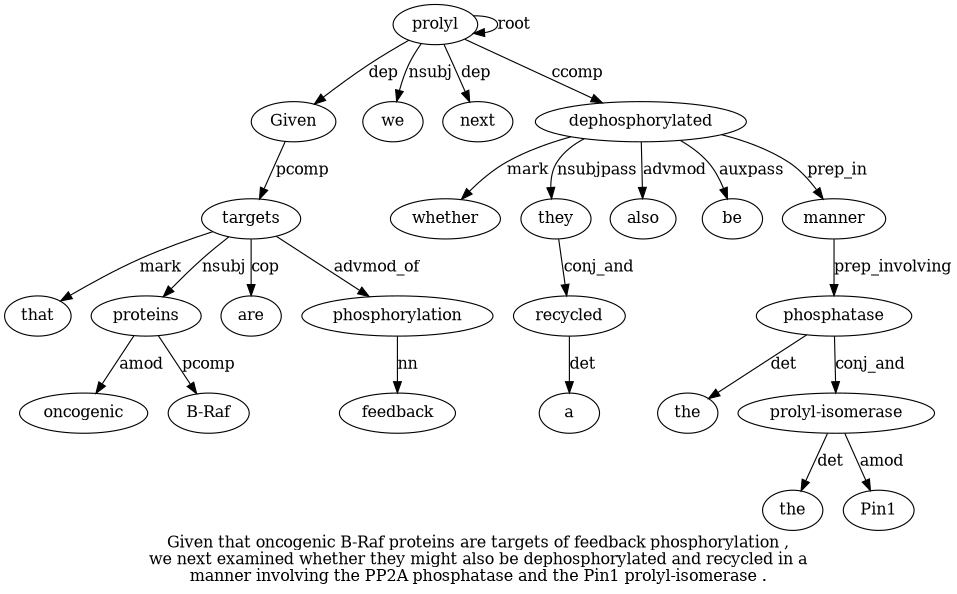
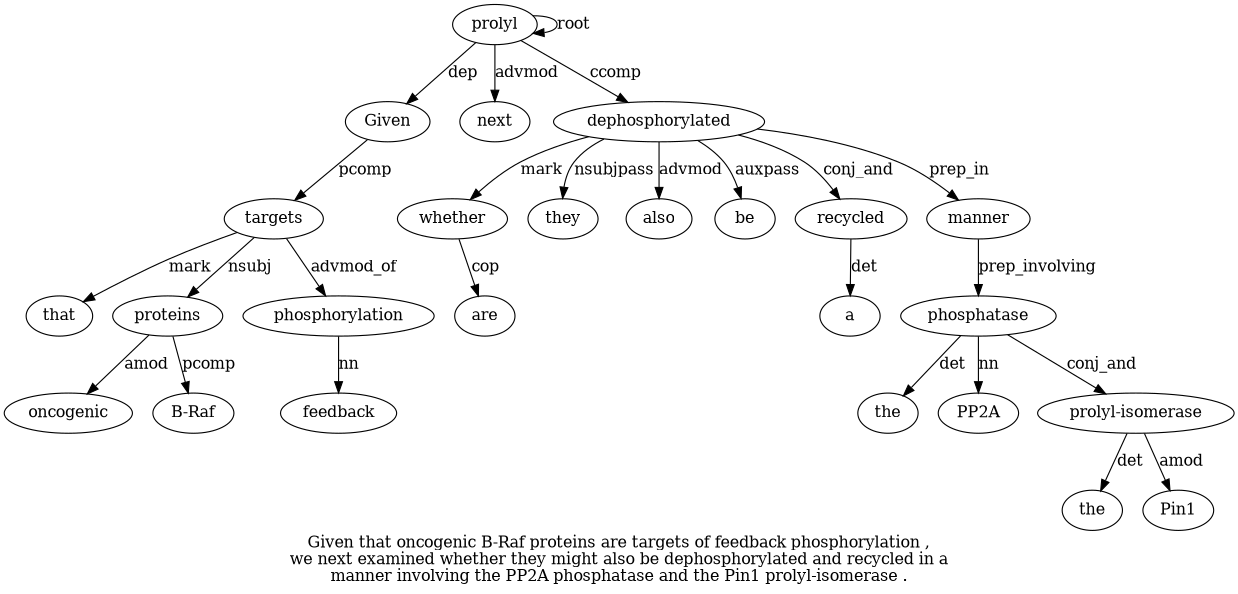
edge "prolyl" -> "next": label "dep" -> "advmod"
node "we": removed
edge "targets" -> "are": now "whether" -> "are"
edge "they" -> "recycled": now "dephosphorylated" -> "recycled"
node "PP2A": added
